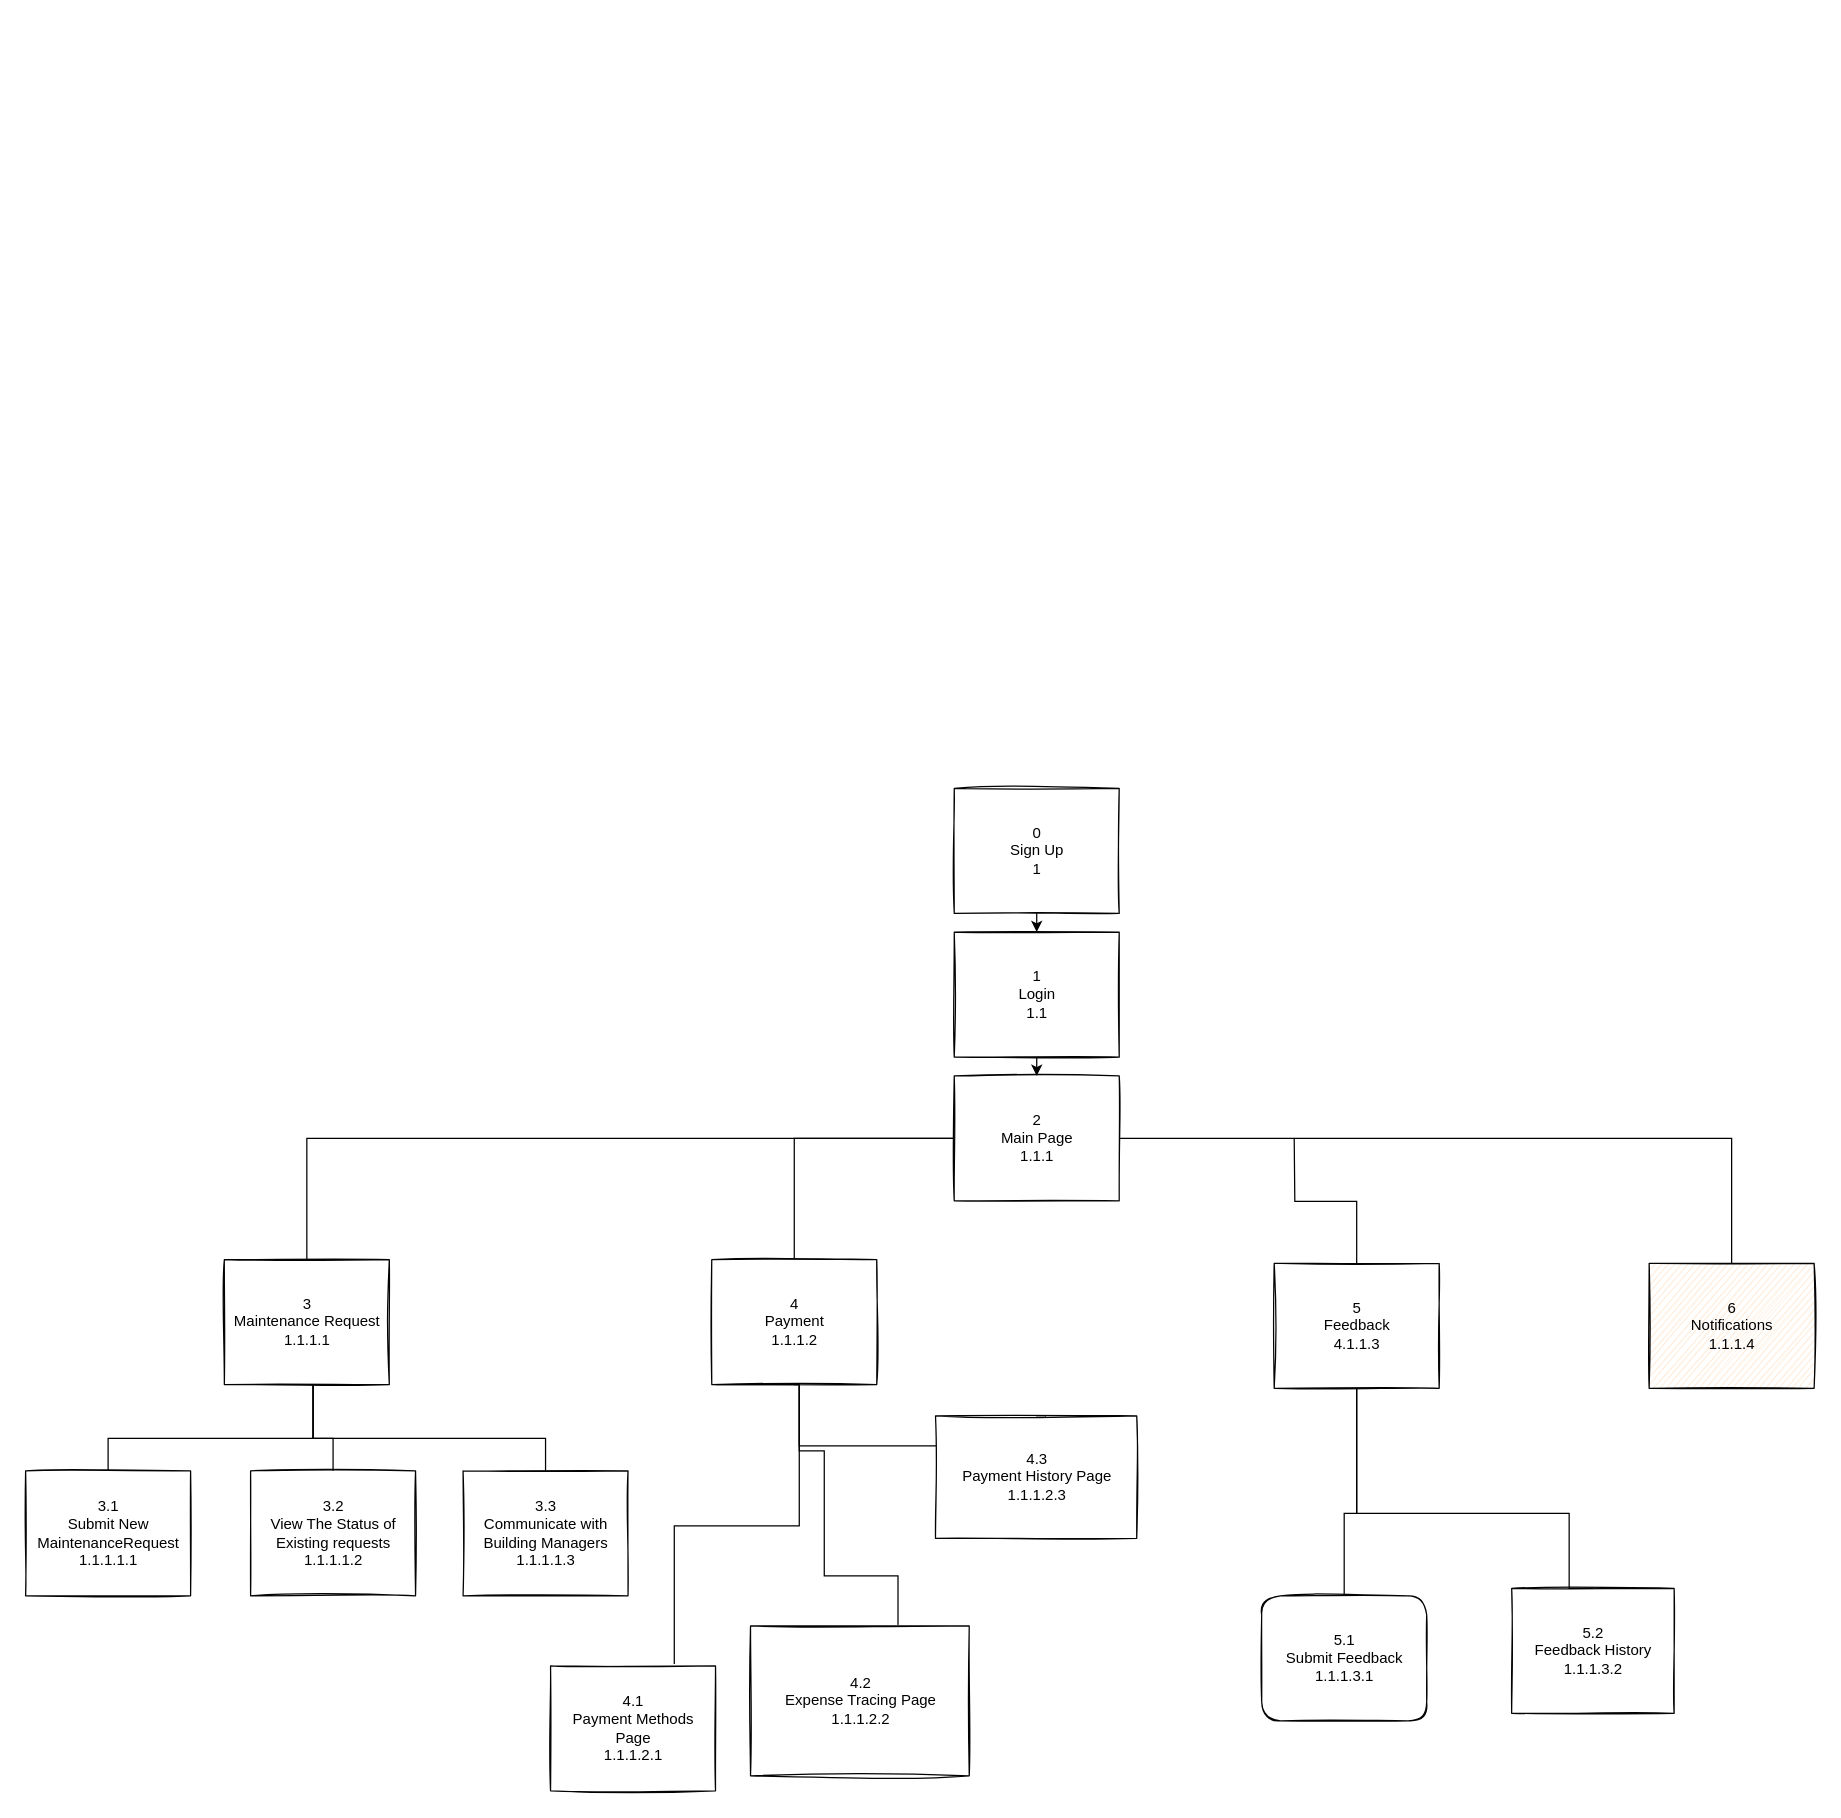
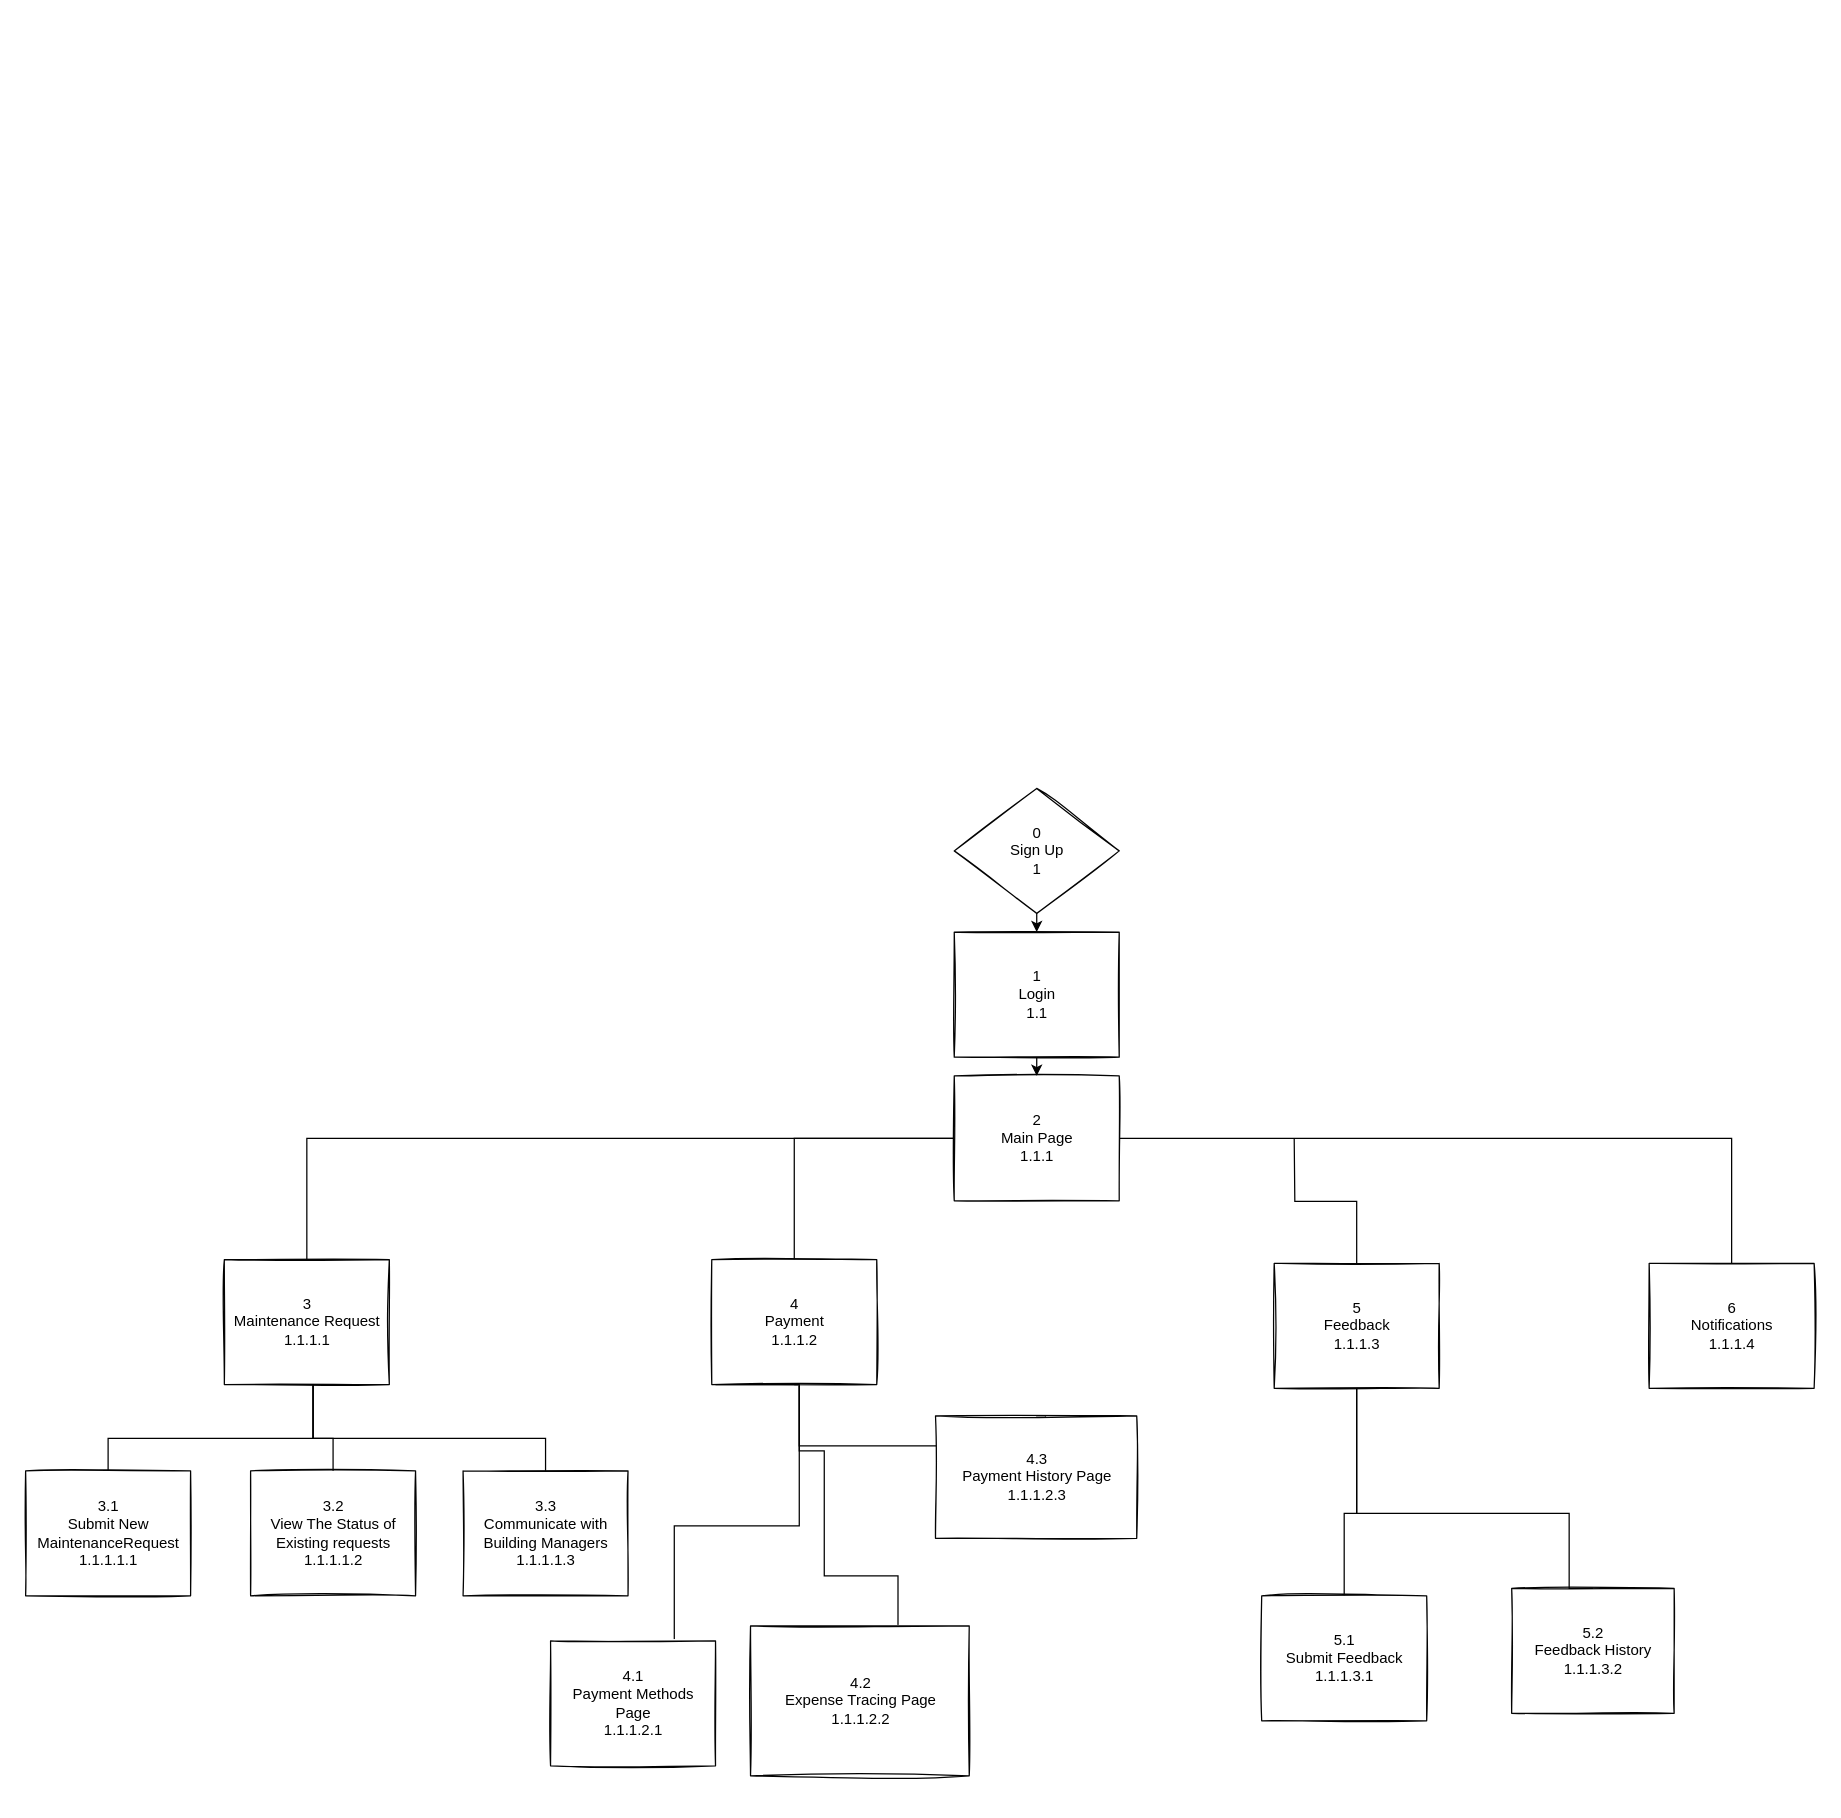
node "0 Sign Up 1": shape rectangle -> diamond
node "5 Feedback 4.1.1.3": label "5 Feedback 4.1.1.3" -> "5 Feedback 1.1.1.3"
node "6 Notifications 1.1.1.4": fillcolor #ffe6cc -> #ffffff
node "5.1 Submit Feedback 1.1.1.3.1": shape rounded rectangle -> rectangle
node "4.1 Payment Methods Page 1.1.1.2.1": moved (633, 1728) -> (633, 1703)
